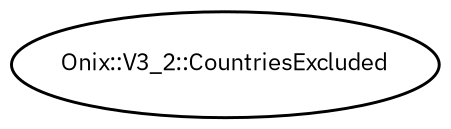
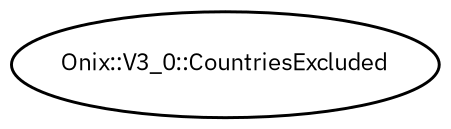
node "Onix::V3_2::CountriesExcluded": label "Onix::V3_2::CountriesExcluded" -> "Onix::V3_0::CountriesExcluded"
